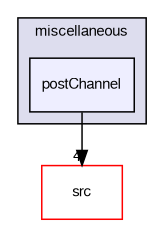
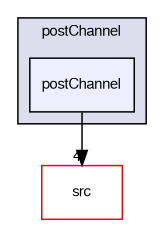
cluster "miscellaneous": label "miscellaneous" -> "postChannel"
